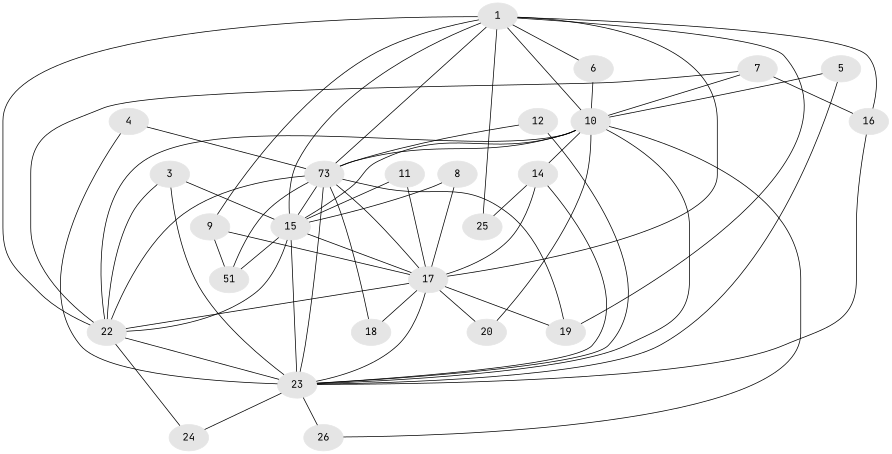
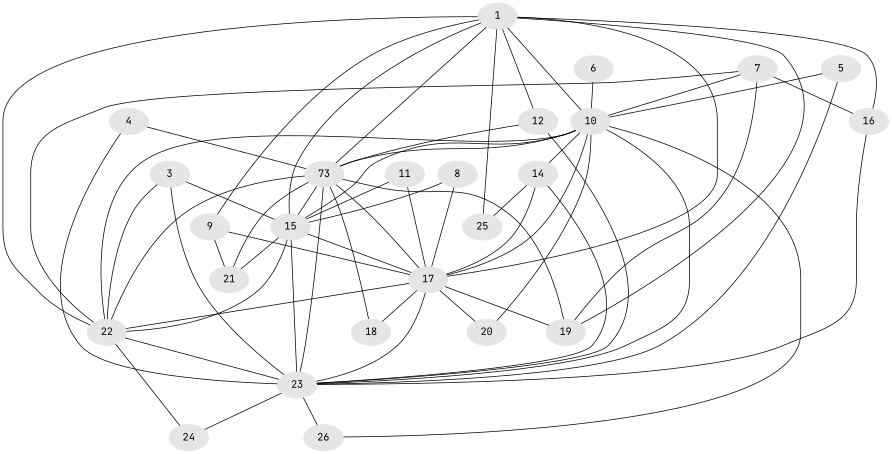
edge "1" -- "6": now "1" -- "12"
edge "7" -- "19": added
edge "10" -- "17": added
node "51": label "51" -> "21"
